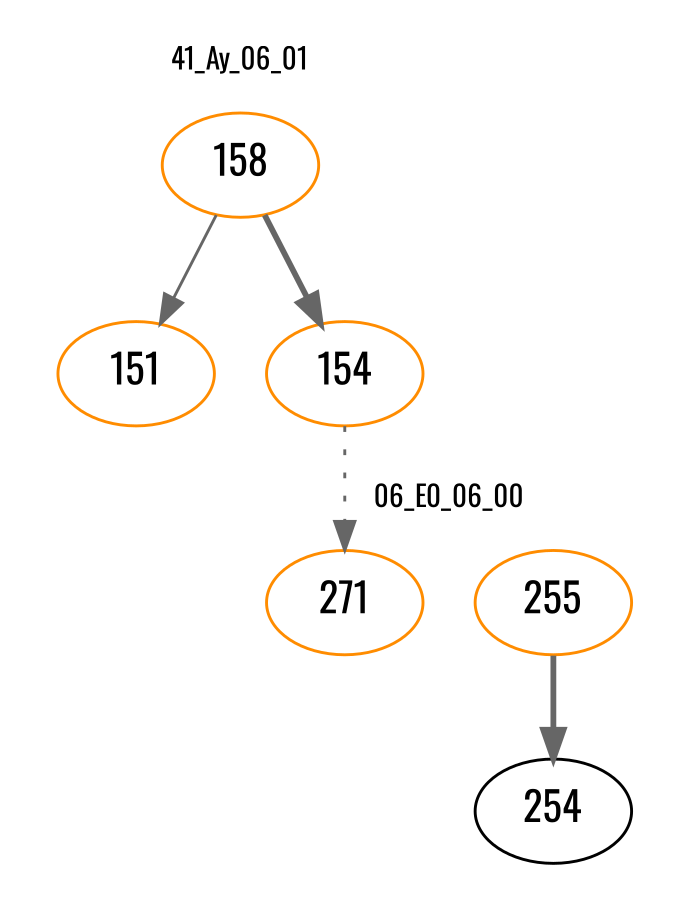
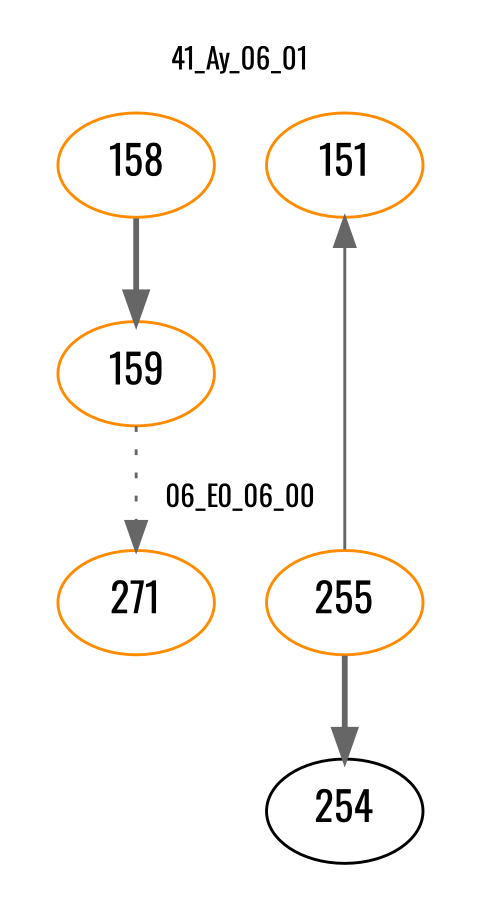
edge "158" -> "151": now "255" -> "151"
node "154": label "154" -> "159"
